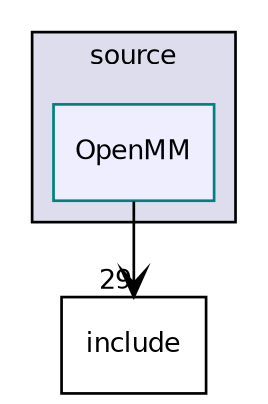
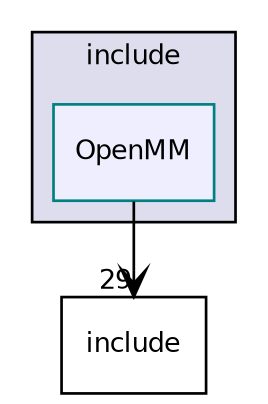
cluster "source": label "source" -> "include"
